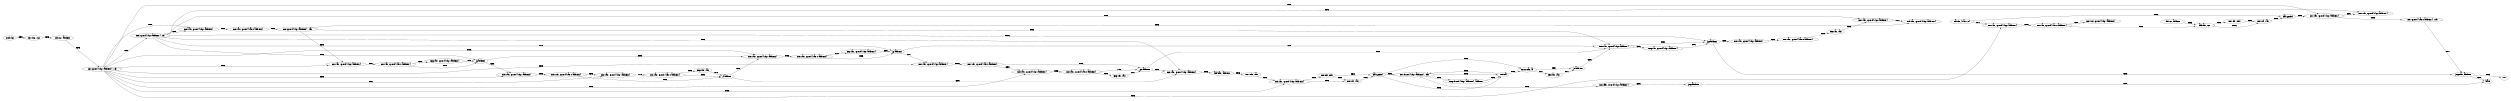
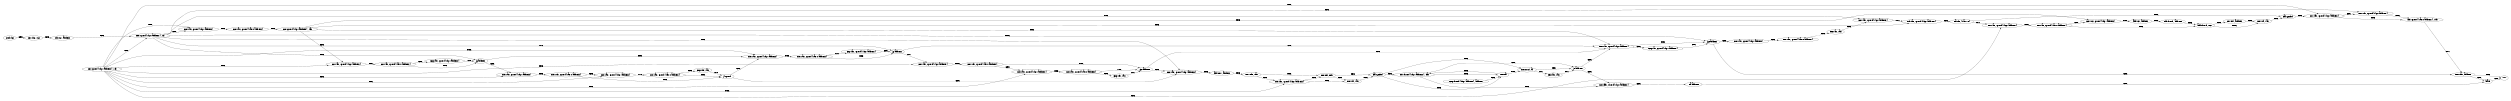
edge "mov rdx , qword [ rbp - address ]" -> "mov qword [ rax + address ] , rdx": added, label "DFG"
edge "mov qword [ rbp - address ] , rax" -> "mov rcx , qword [ rbp - address ]": added, label "DFG"
node "add rcx , address": added
node "mov esi , test": label "mov esi , test" -> "mov esi , address"
edge "sub rax , qword [ rbp - address ]" -> "lea rdx , [ rax * 8 ]": added, label "DFG"
node "shl rcx , address": label "shl rcx , address" -> "shl dword , address"
node "add rax , rcx": label "add rax , rcx" -> "add dword , rcx"
edge "sub rsp , address" -> "mov qword [ rbp - address ] , rdi": now "sub rsp , address" -> "mov qword [ rbp - address ] , rsi"
node "movzx eax , al": label "movzx eax , al" -> "movzx rsi , al"
node "add eax , address": label "add eax , address" -> "add mov , address"
edge "mov edx , eax" -> "mov esi , edx": added, label "DFG"
node "jmp eax , address": label "jmp eax , address" -> "mov eax , address"
edge "je address" -> "mov eax , dword [ rbp - address ]": added, label "CFG"
node "jl address": label "jl address" -> "jl qword"
edge "mov dword [ rbp - address ] , eax" -> "cmp dword [ rbp - address ] , address": now "mov dword [ rbp - address ] , eax" -> "je address"
edge "leave" -> "retn": added, label "CFG"
node "jmp address": label "jmp address" -> "lea address"
